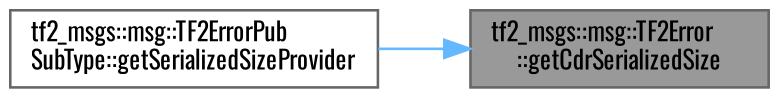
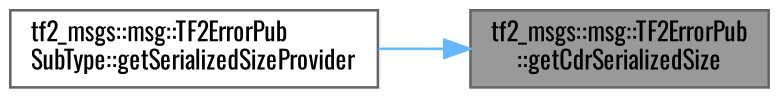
node "tf2_msgs::msg::TF2Error ::getCdrSerializedSize": label "tf2_msgs::msg::TF2Error ::getCdrSerializedSize" -> "tf2_msgs::msg::TF2ErrorPub ::getCdrSerializedSize"
